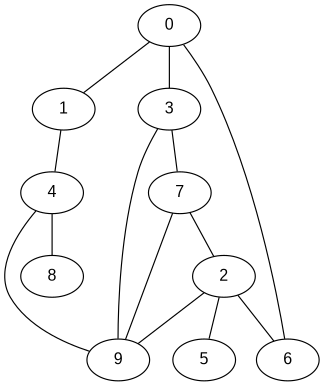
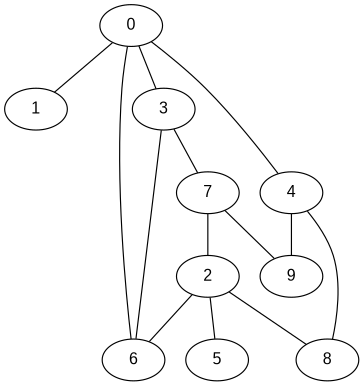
edge "1" -- "4": now "0" -- "4"
edge "3" -- "9": now "3" -- "6"
edge "2" -- "9": now "2" -- "8"
